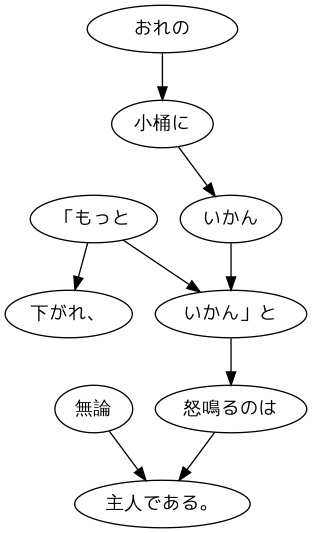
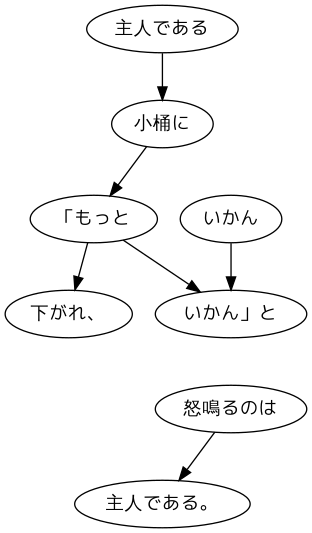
node "おれの": label "おれの" -> "主人である"
edge "小桶に" -> "いかん": now "小桶に" -> "「もっと"
edge "いかん」と" -> "怒鳴るのは": removed
node "無論": removed
